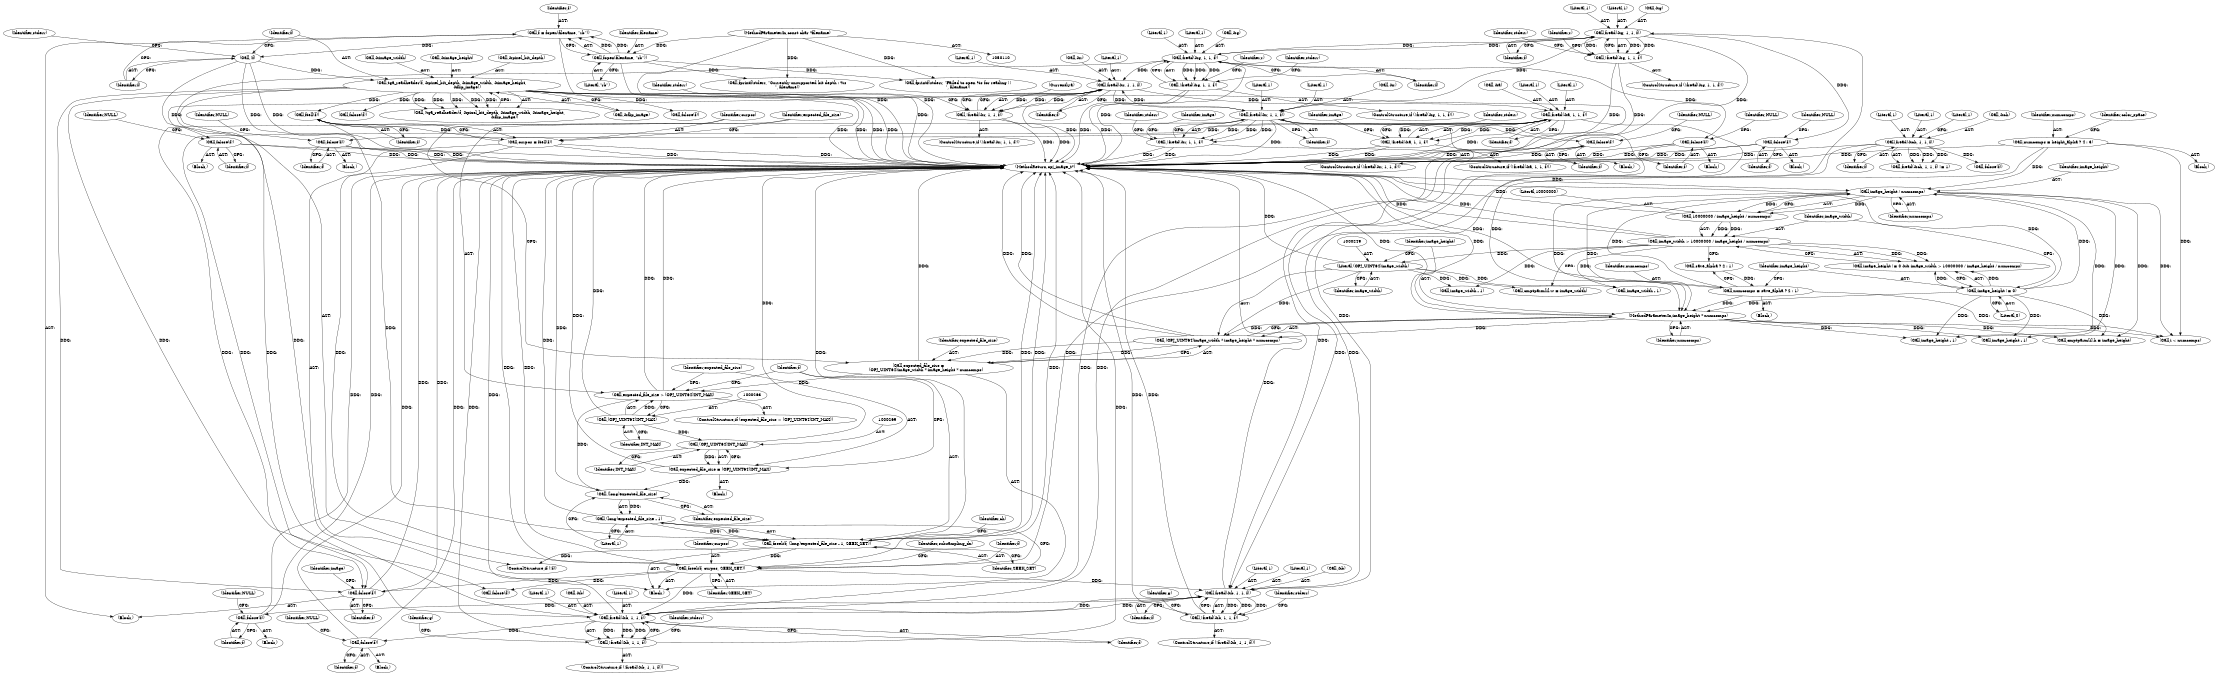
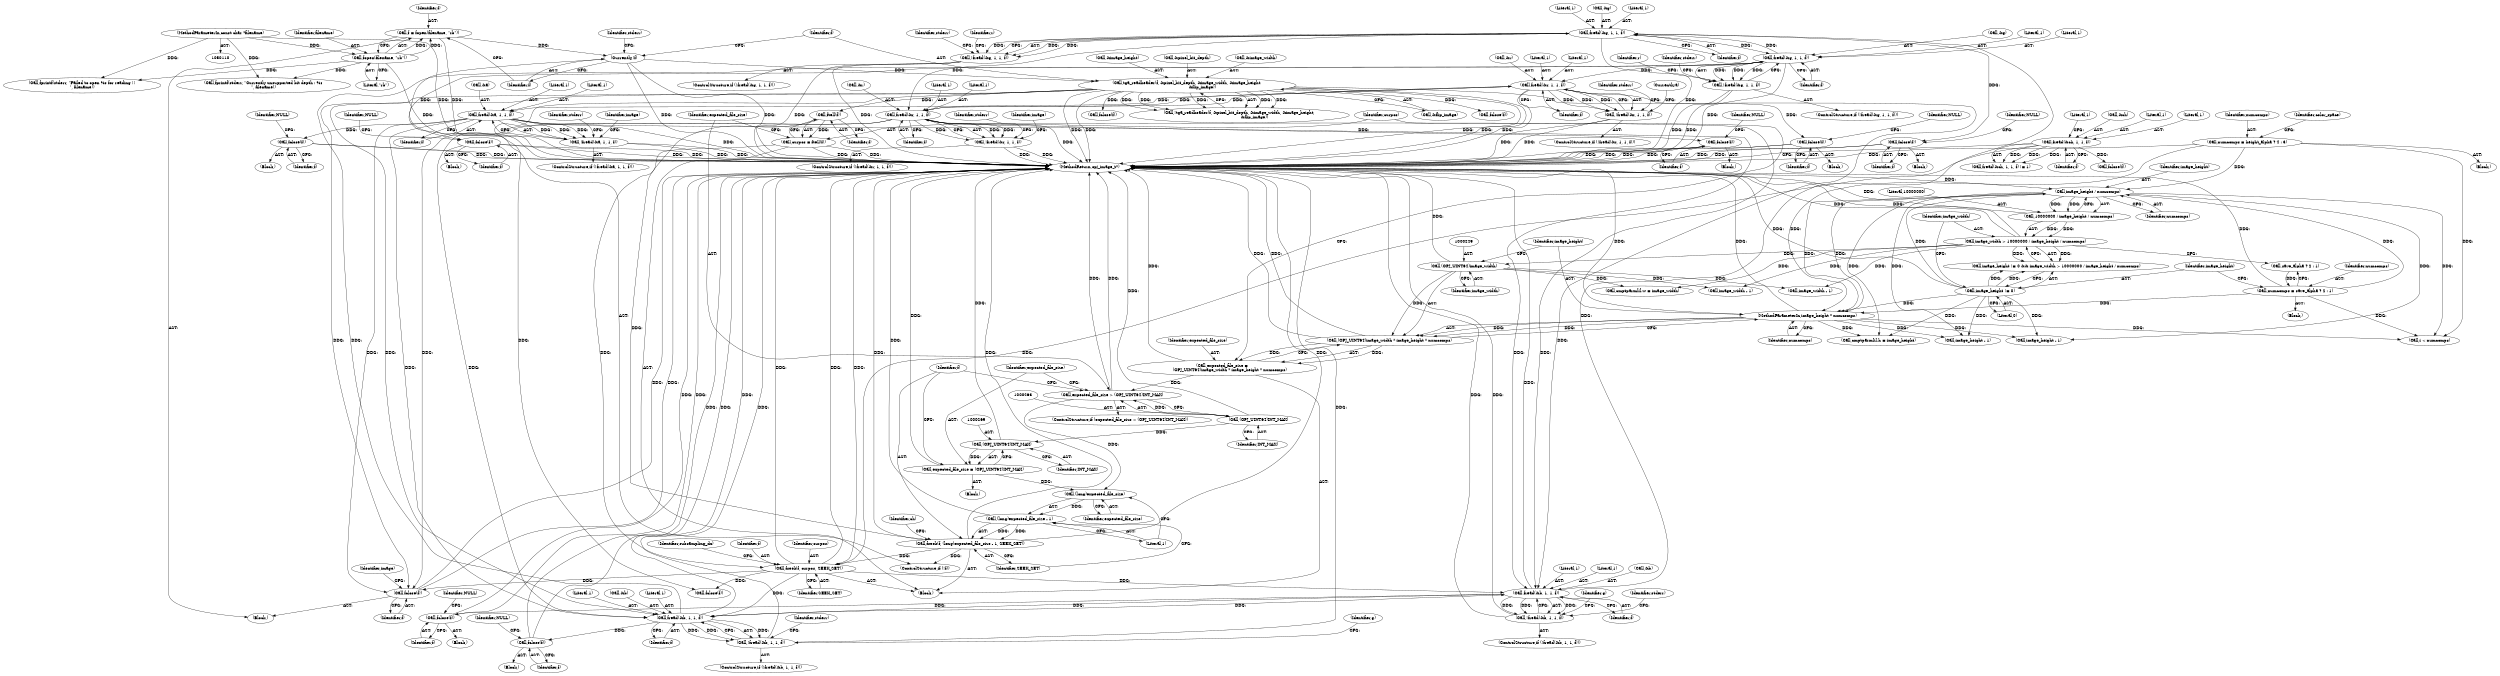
node "(Call,!f)": label "(Call,!f)" -> "(Currently,!f)"
edge "(Call,!fread(&a, 1, 1, f))" -> "(Call,fread(&a, 1, 1, f))": label "AST: " -> "CFG: "
edge "(Call,fread(&ch, 1, 1, f))" -> "(MethodReturn,opj_image_t*)": label "DDG: " -> "CFG: "
edge "(Call,(long)expected_file_size)" -> "(MethodReturn,opj_image_t*)": removed, label "DDG:"
node "(Literal,(OPJ_UINT64)image_width)": label "(Literal,(OPJ_UINT64)image_width)" -> "(Call,(OPJ_UINT64)image_width)"
edge "(Call,image_width > 10000000 / image_height / numcomps)" -> "(Call,cmptparm[i].w = image_width)": label "CFG: " -> "DDG: "
